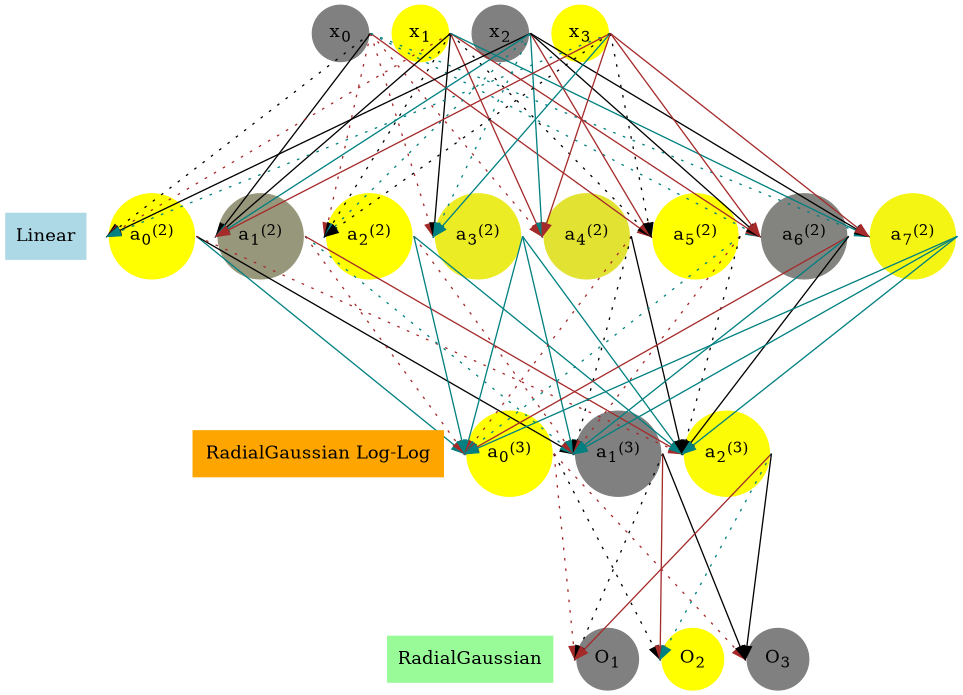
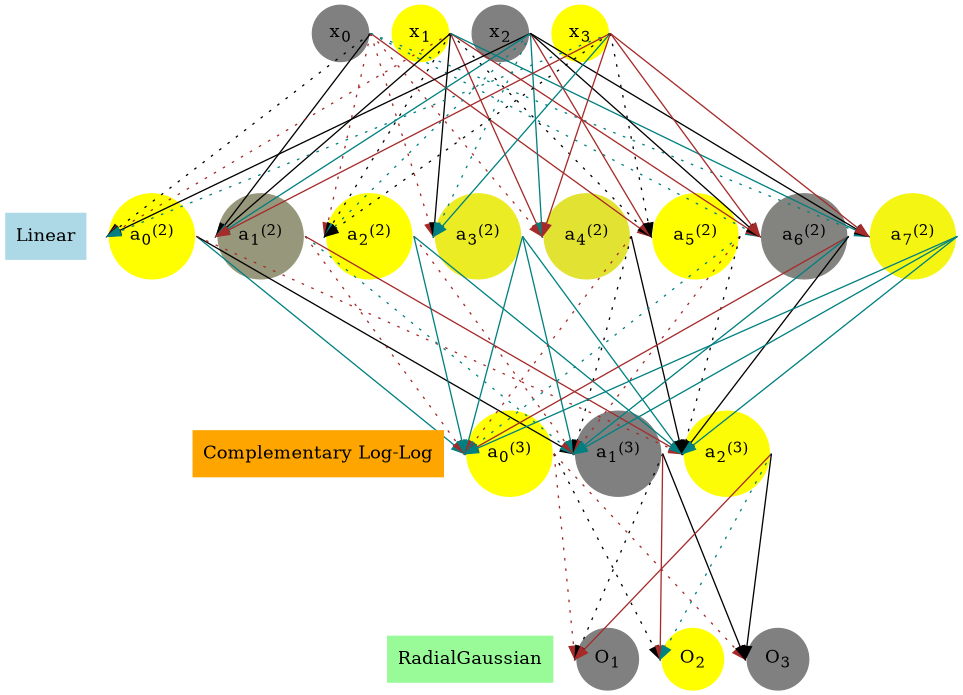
node "RadialGaussian Log-Log": label "RadialGaussian Log-Log" -> "Complementary Log-Log"
